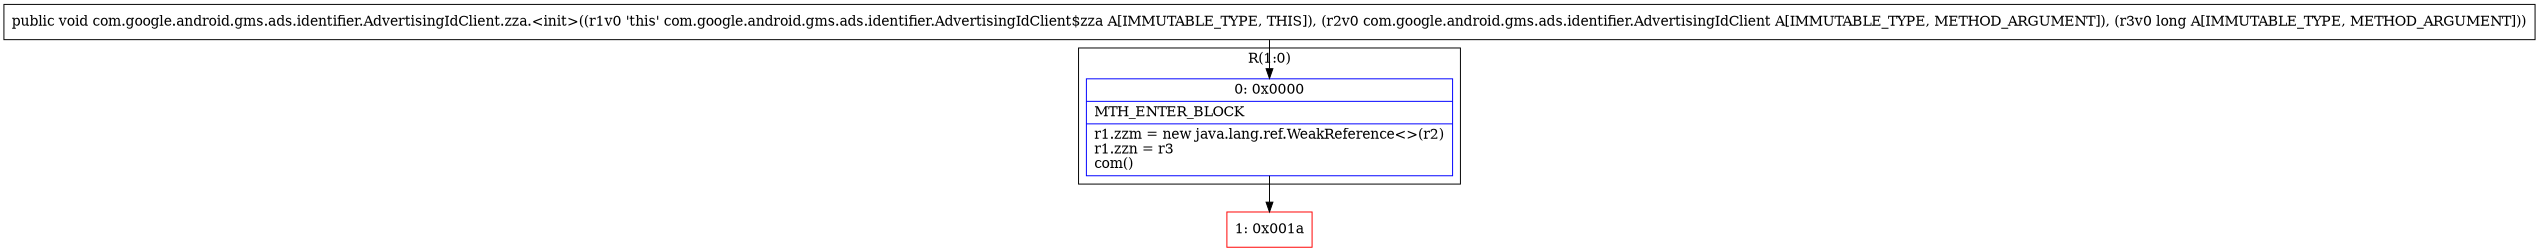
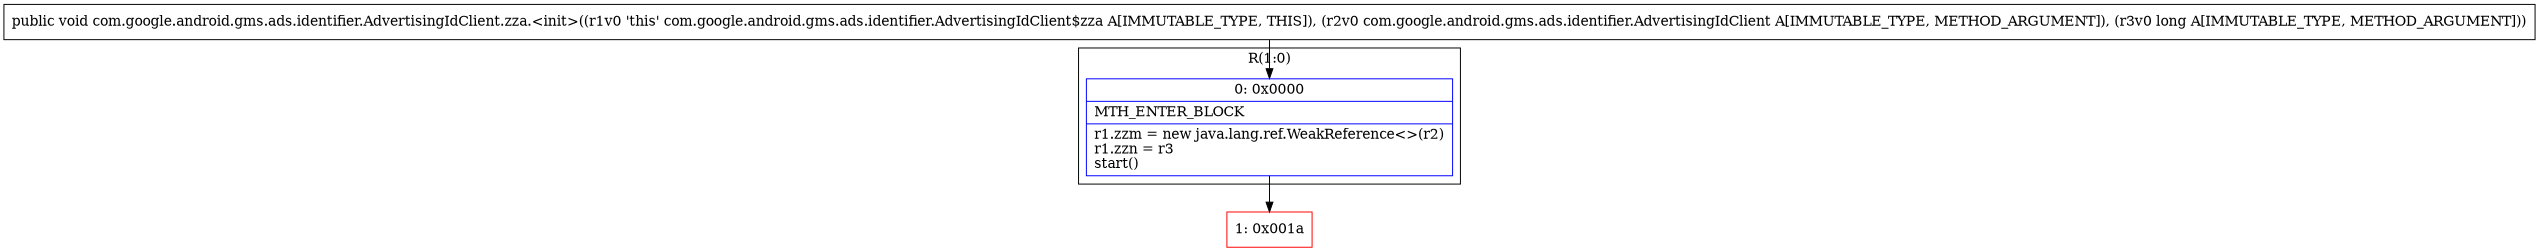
node "0: 0x0000": text "com()" -> "start()"
